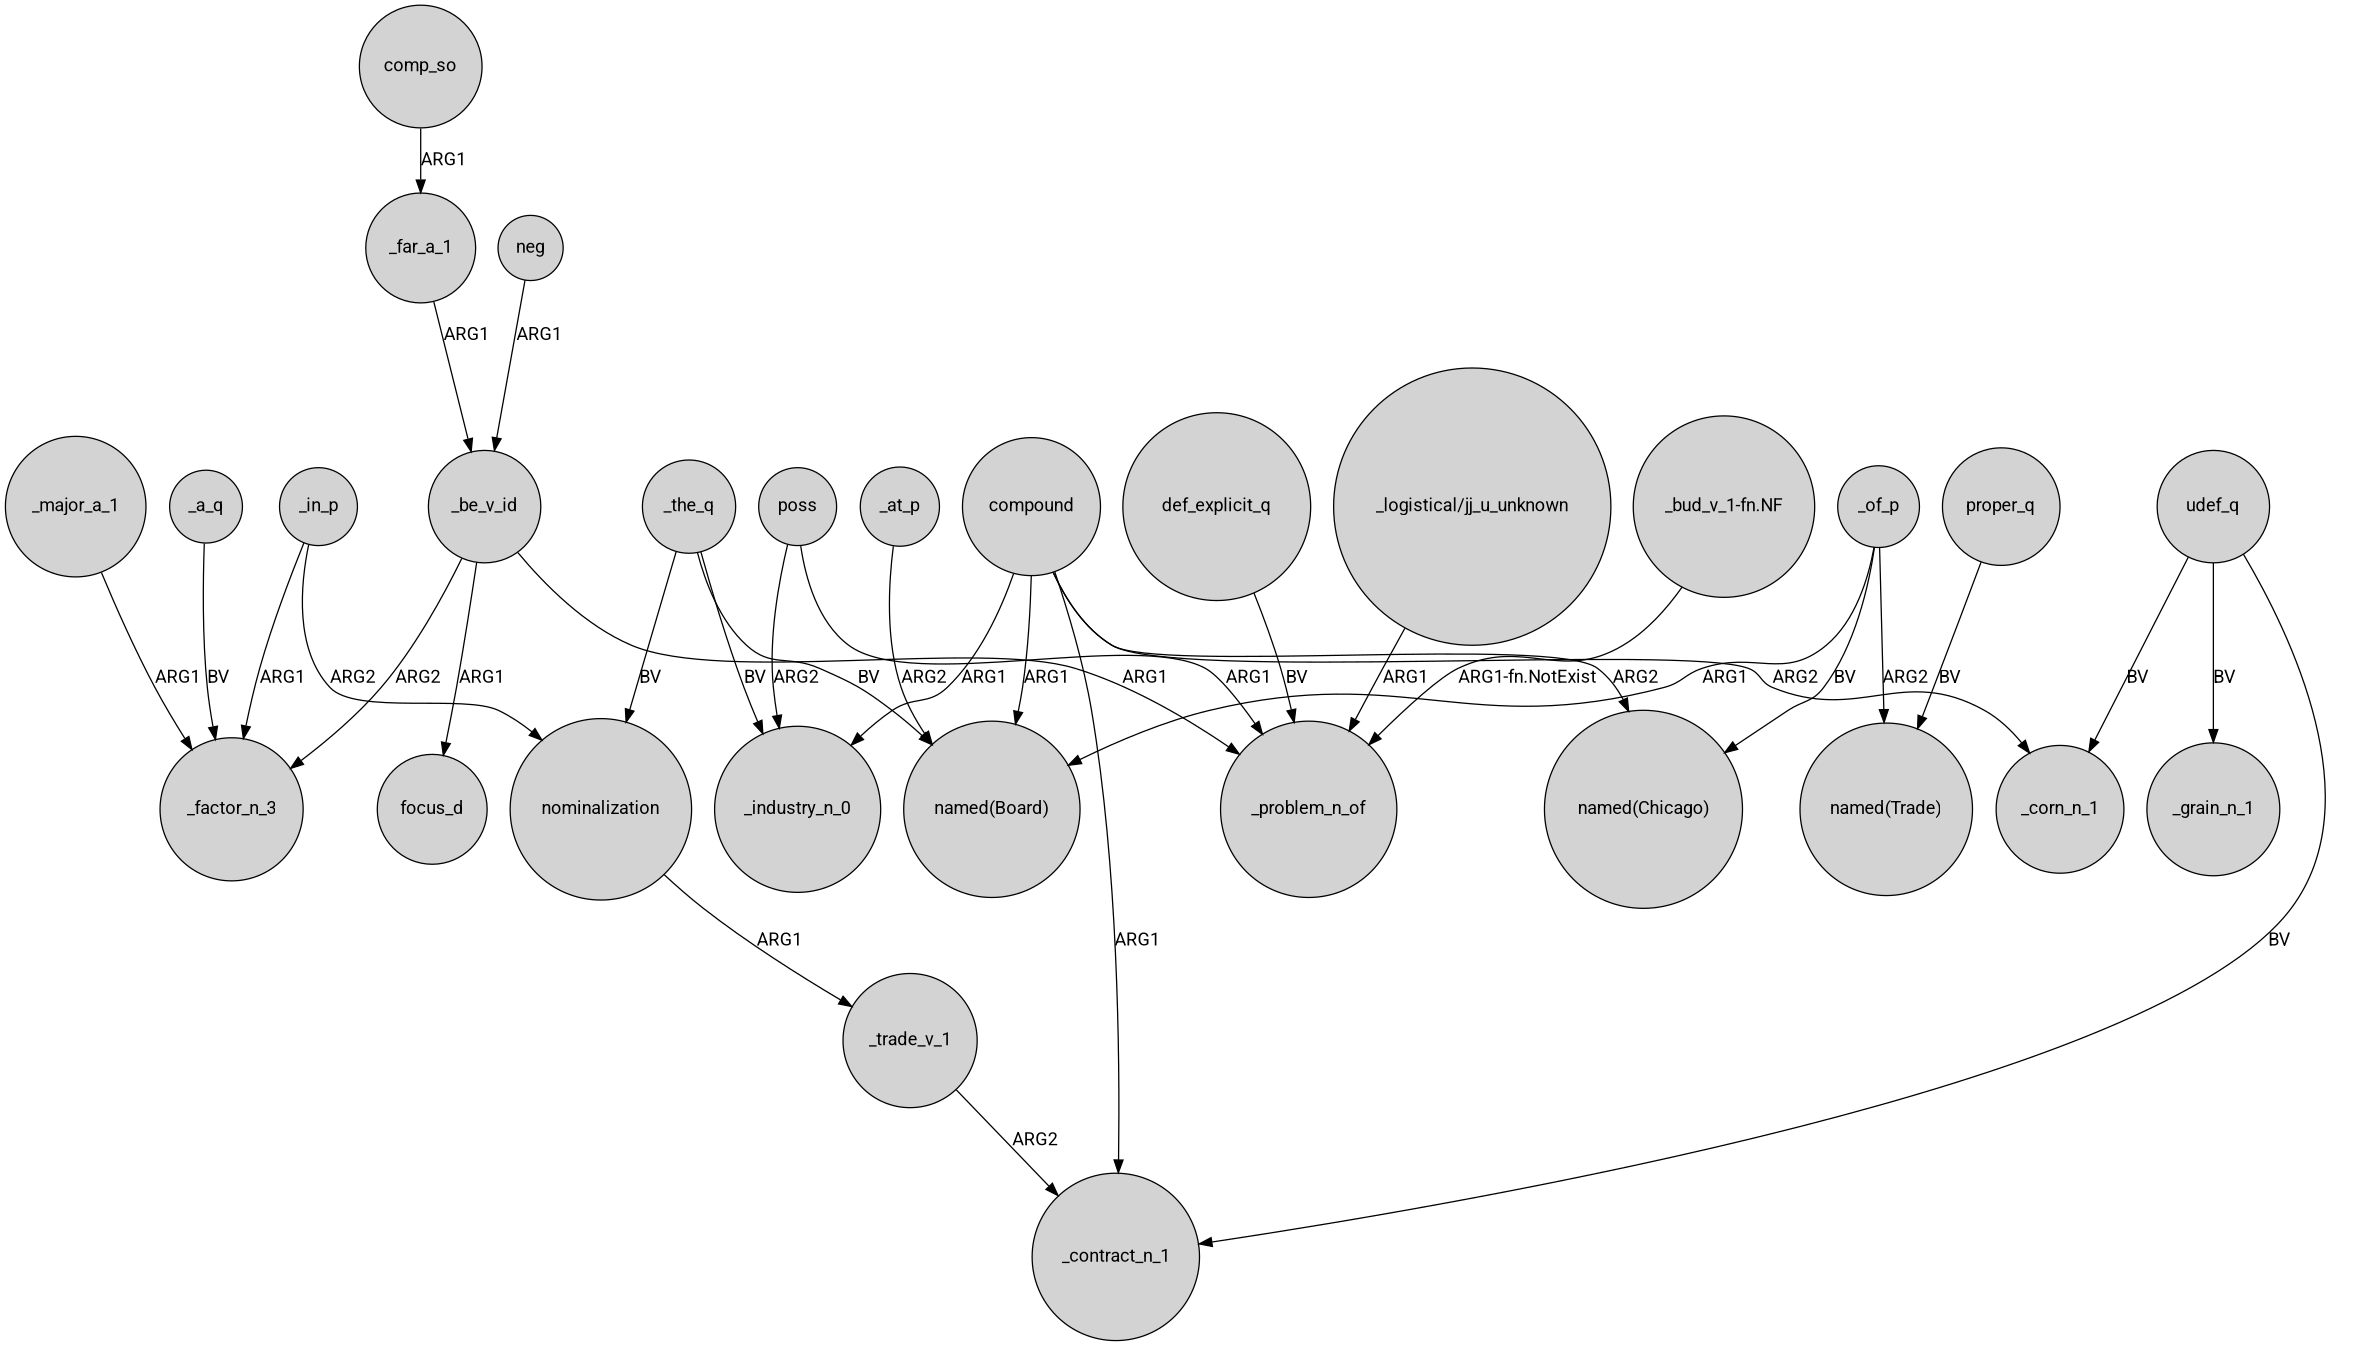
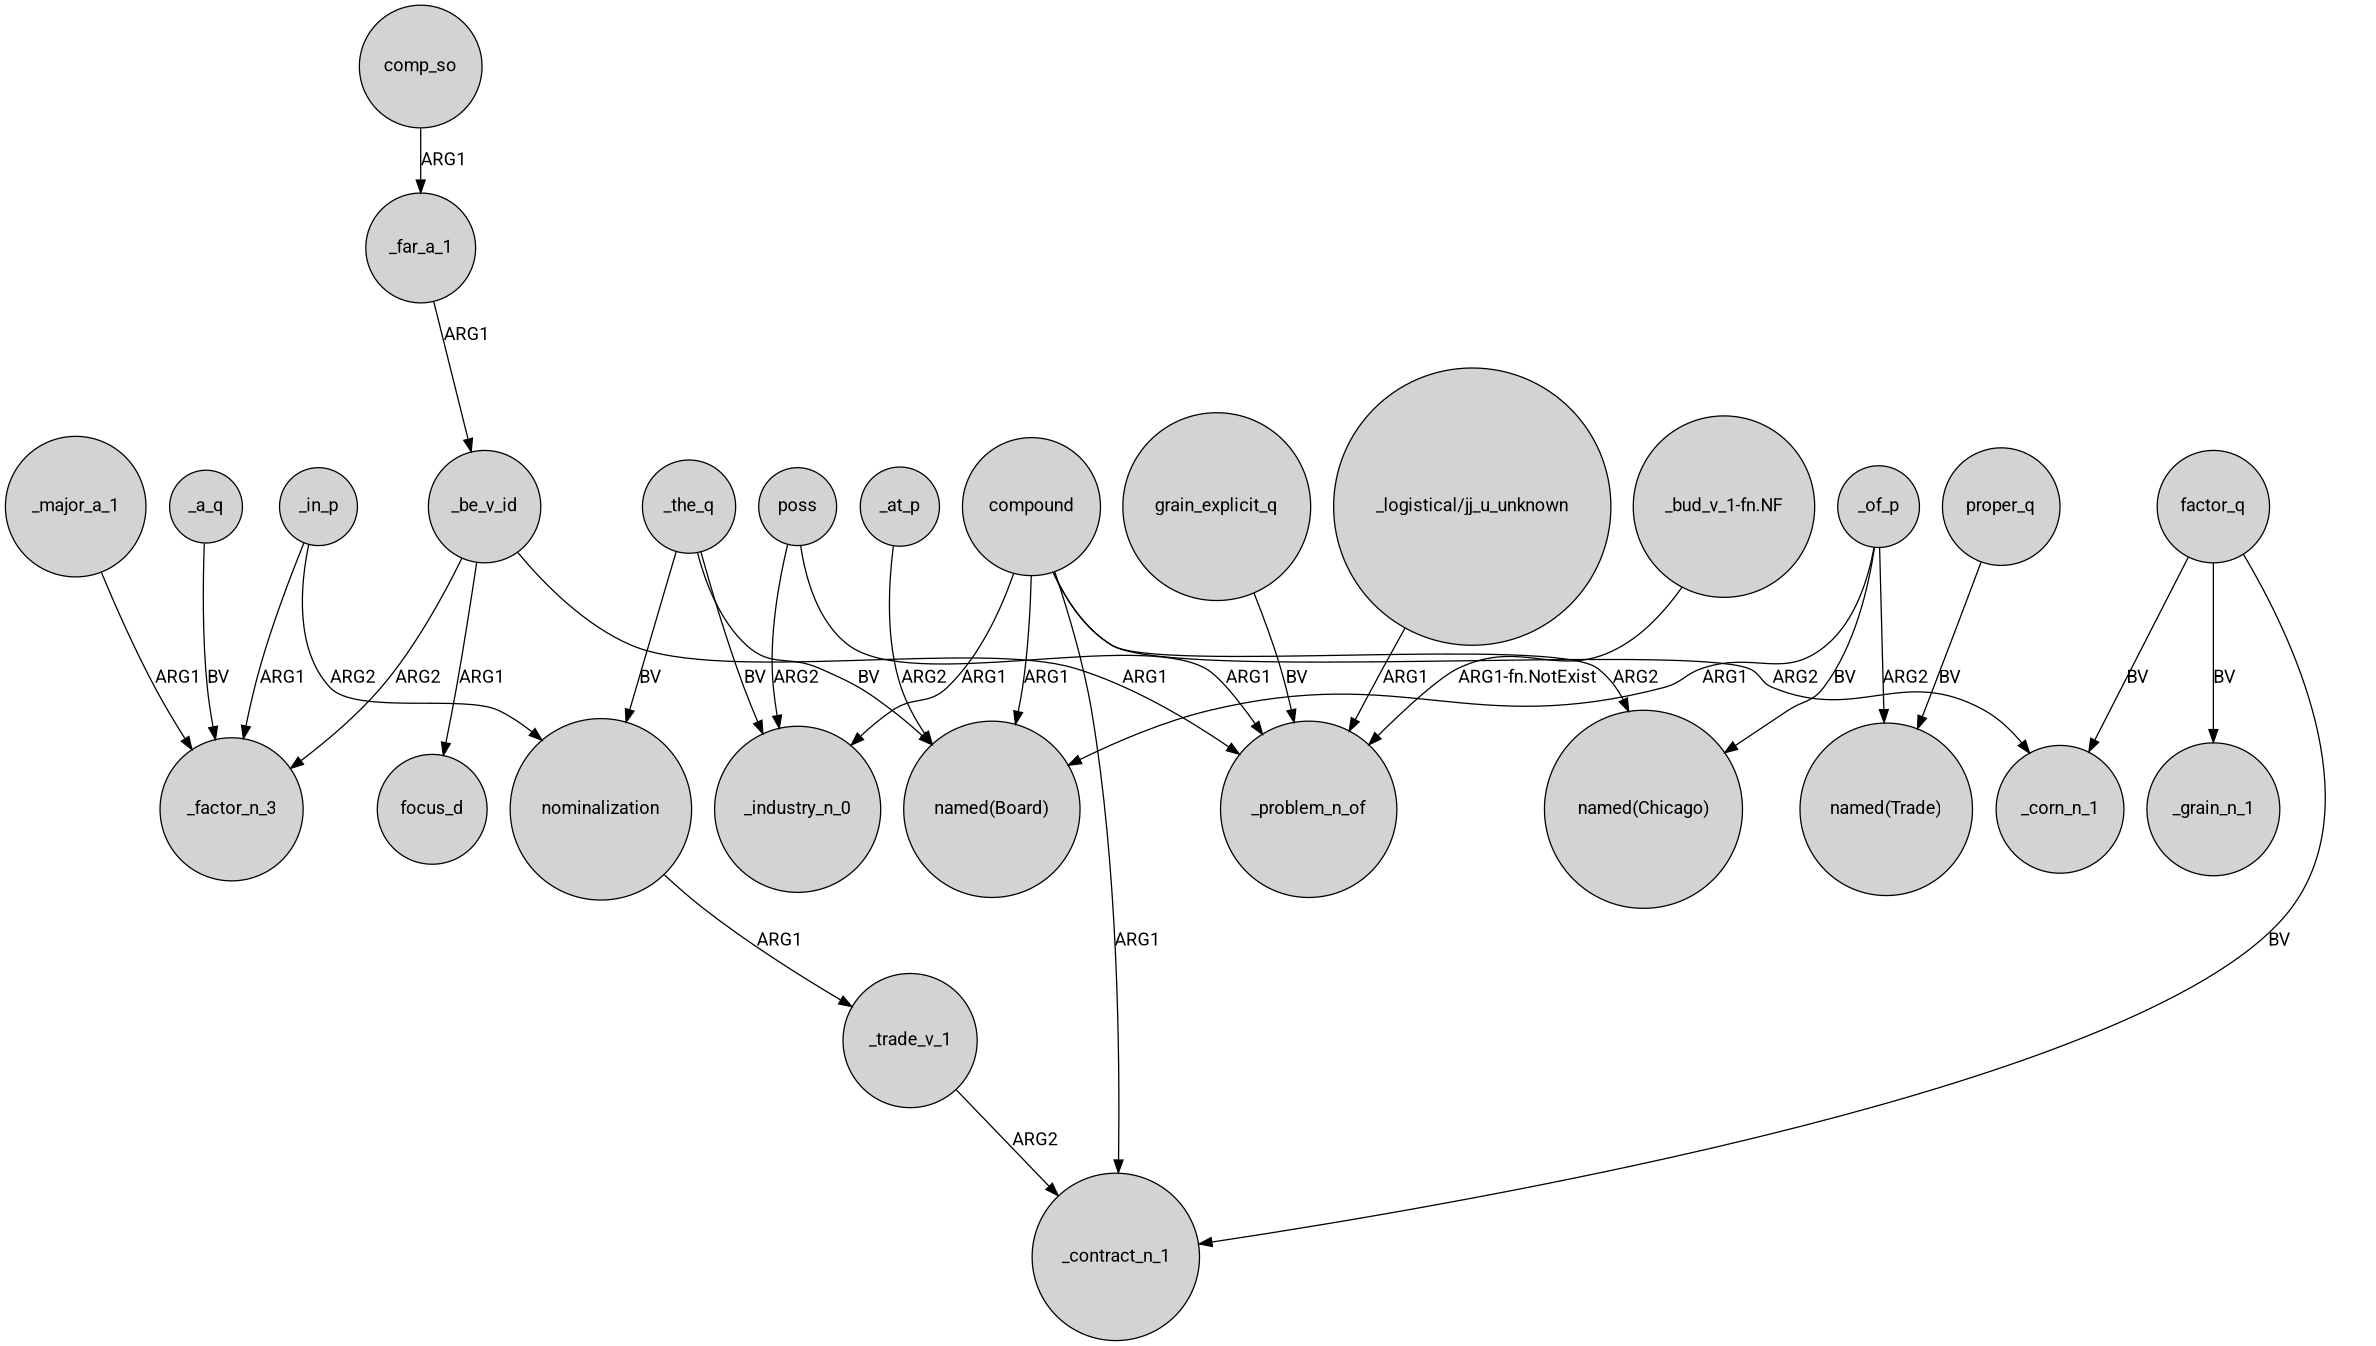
node "neg": removed
node "def_explicit_q": label "def_explicit_q" -> "grain_explicit_q"
node "udef_q": label "udef_q" -> "factor_q"
